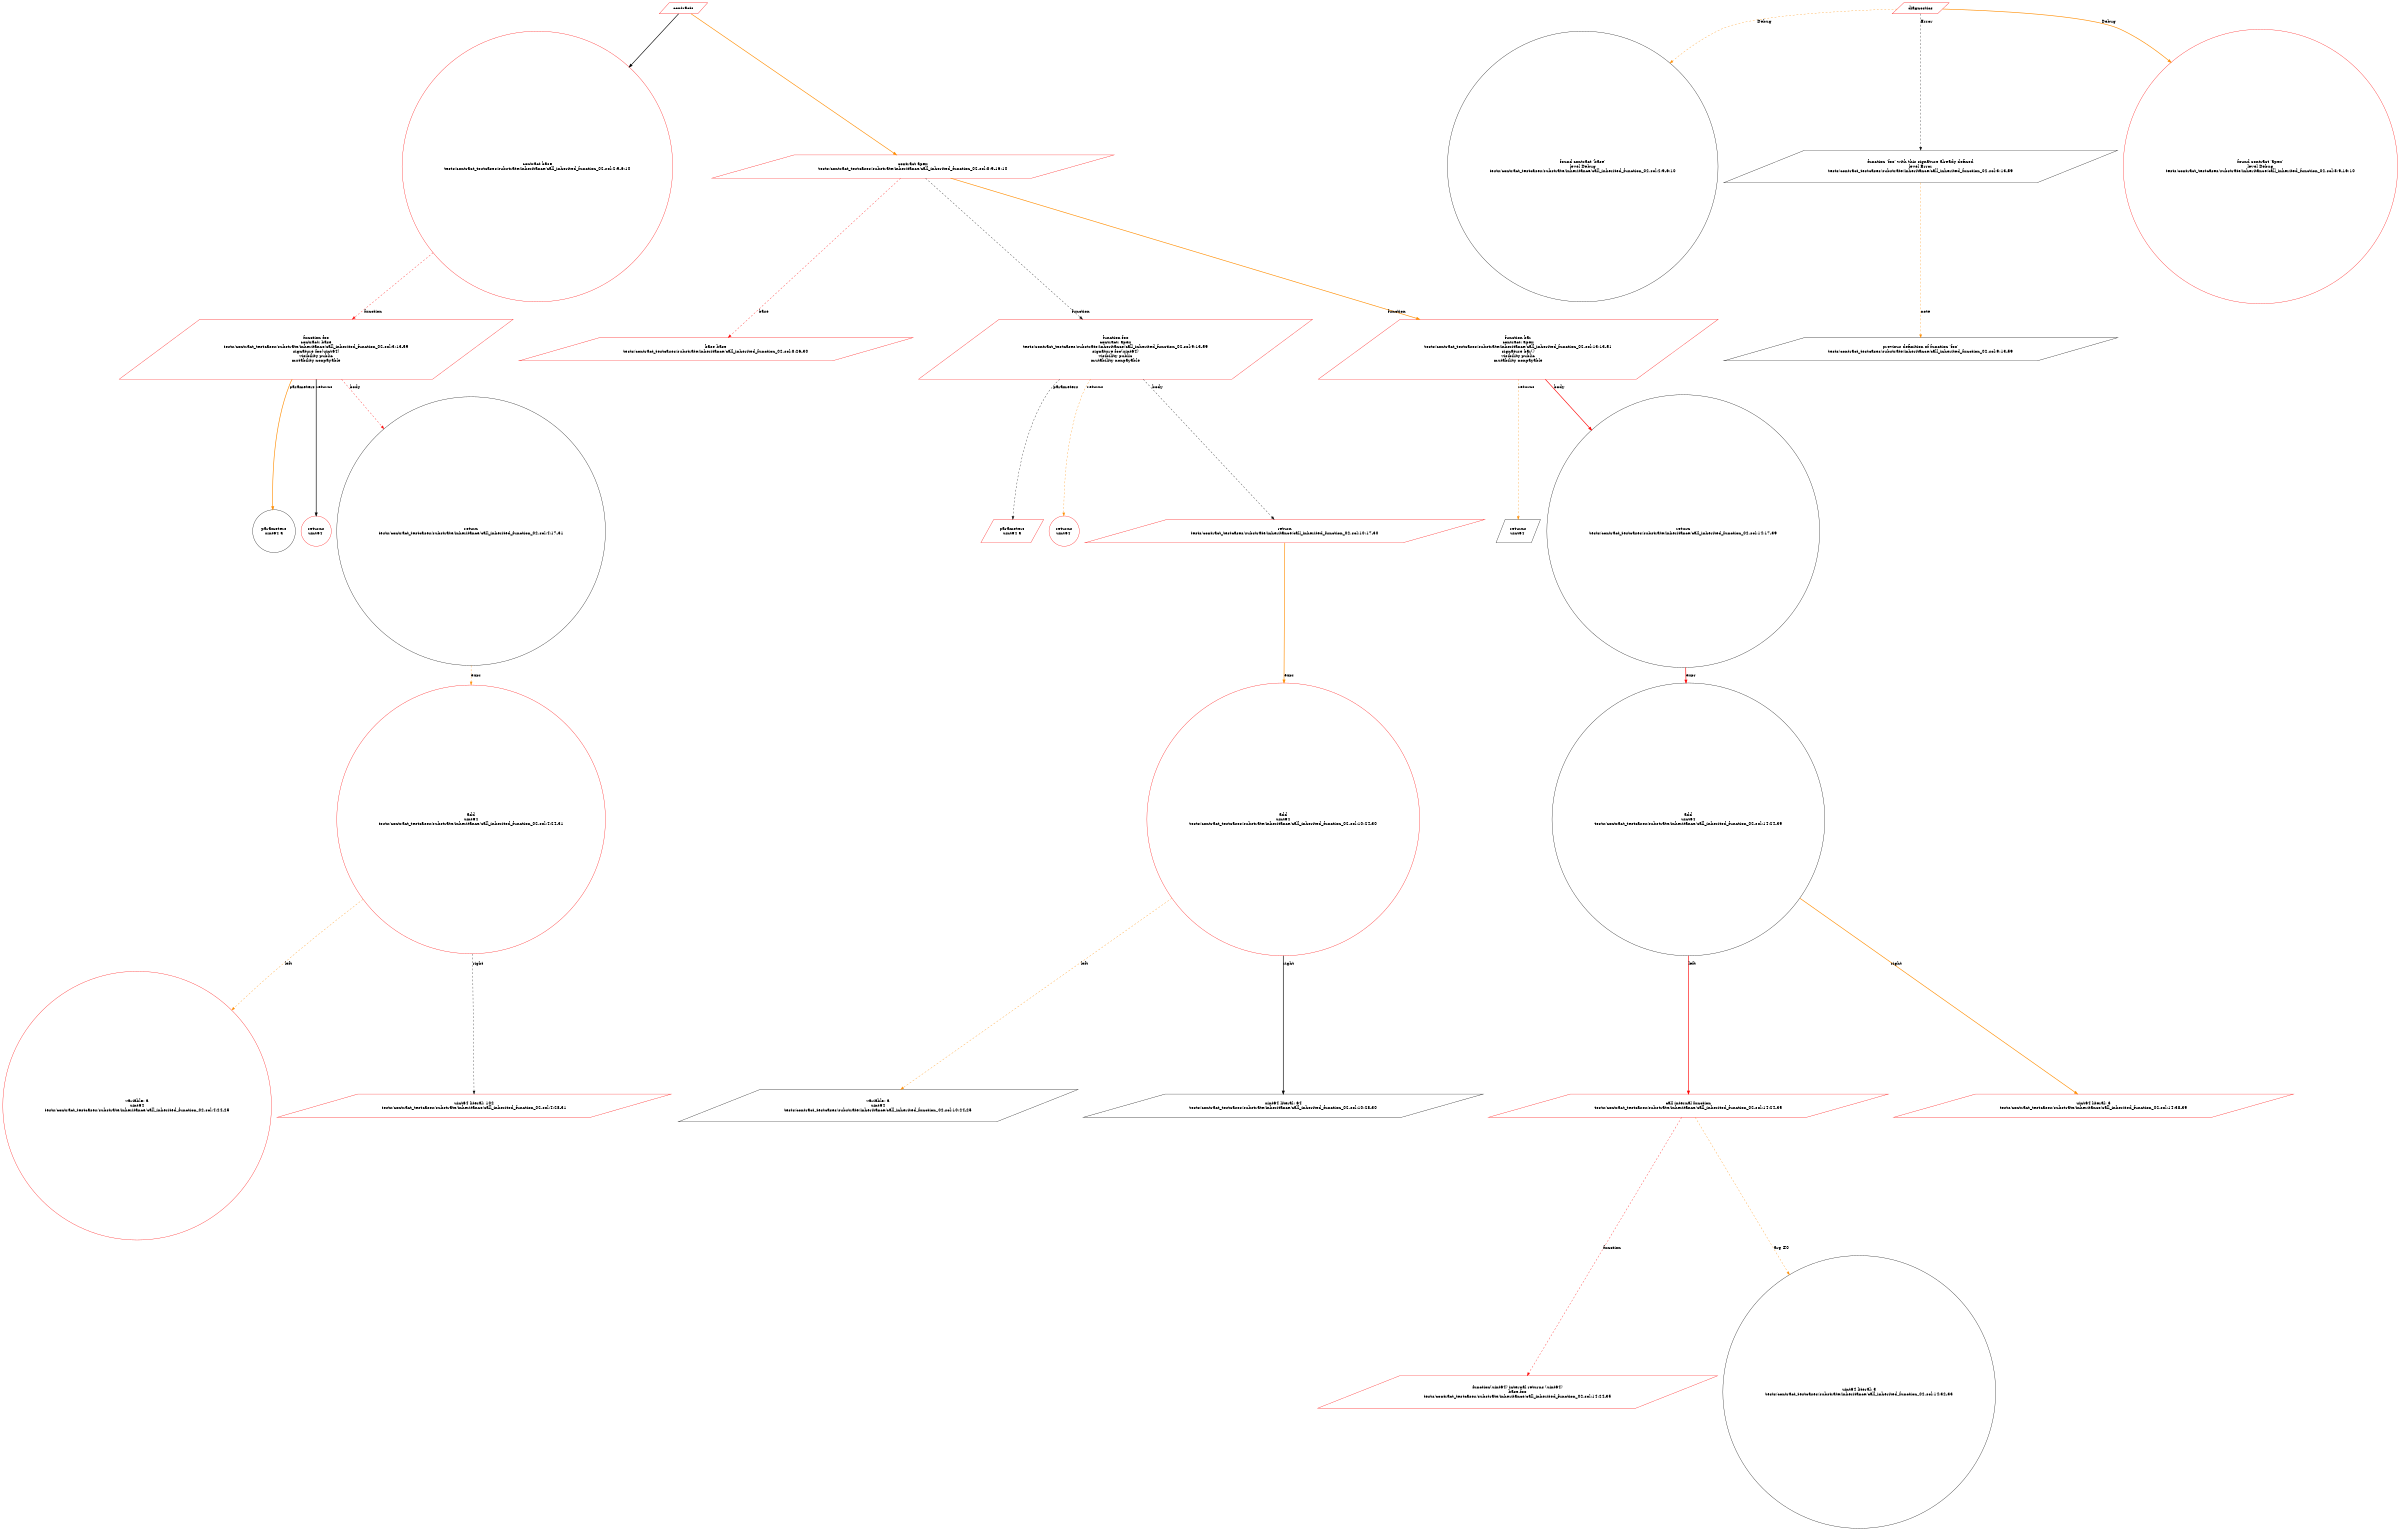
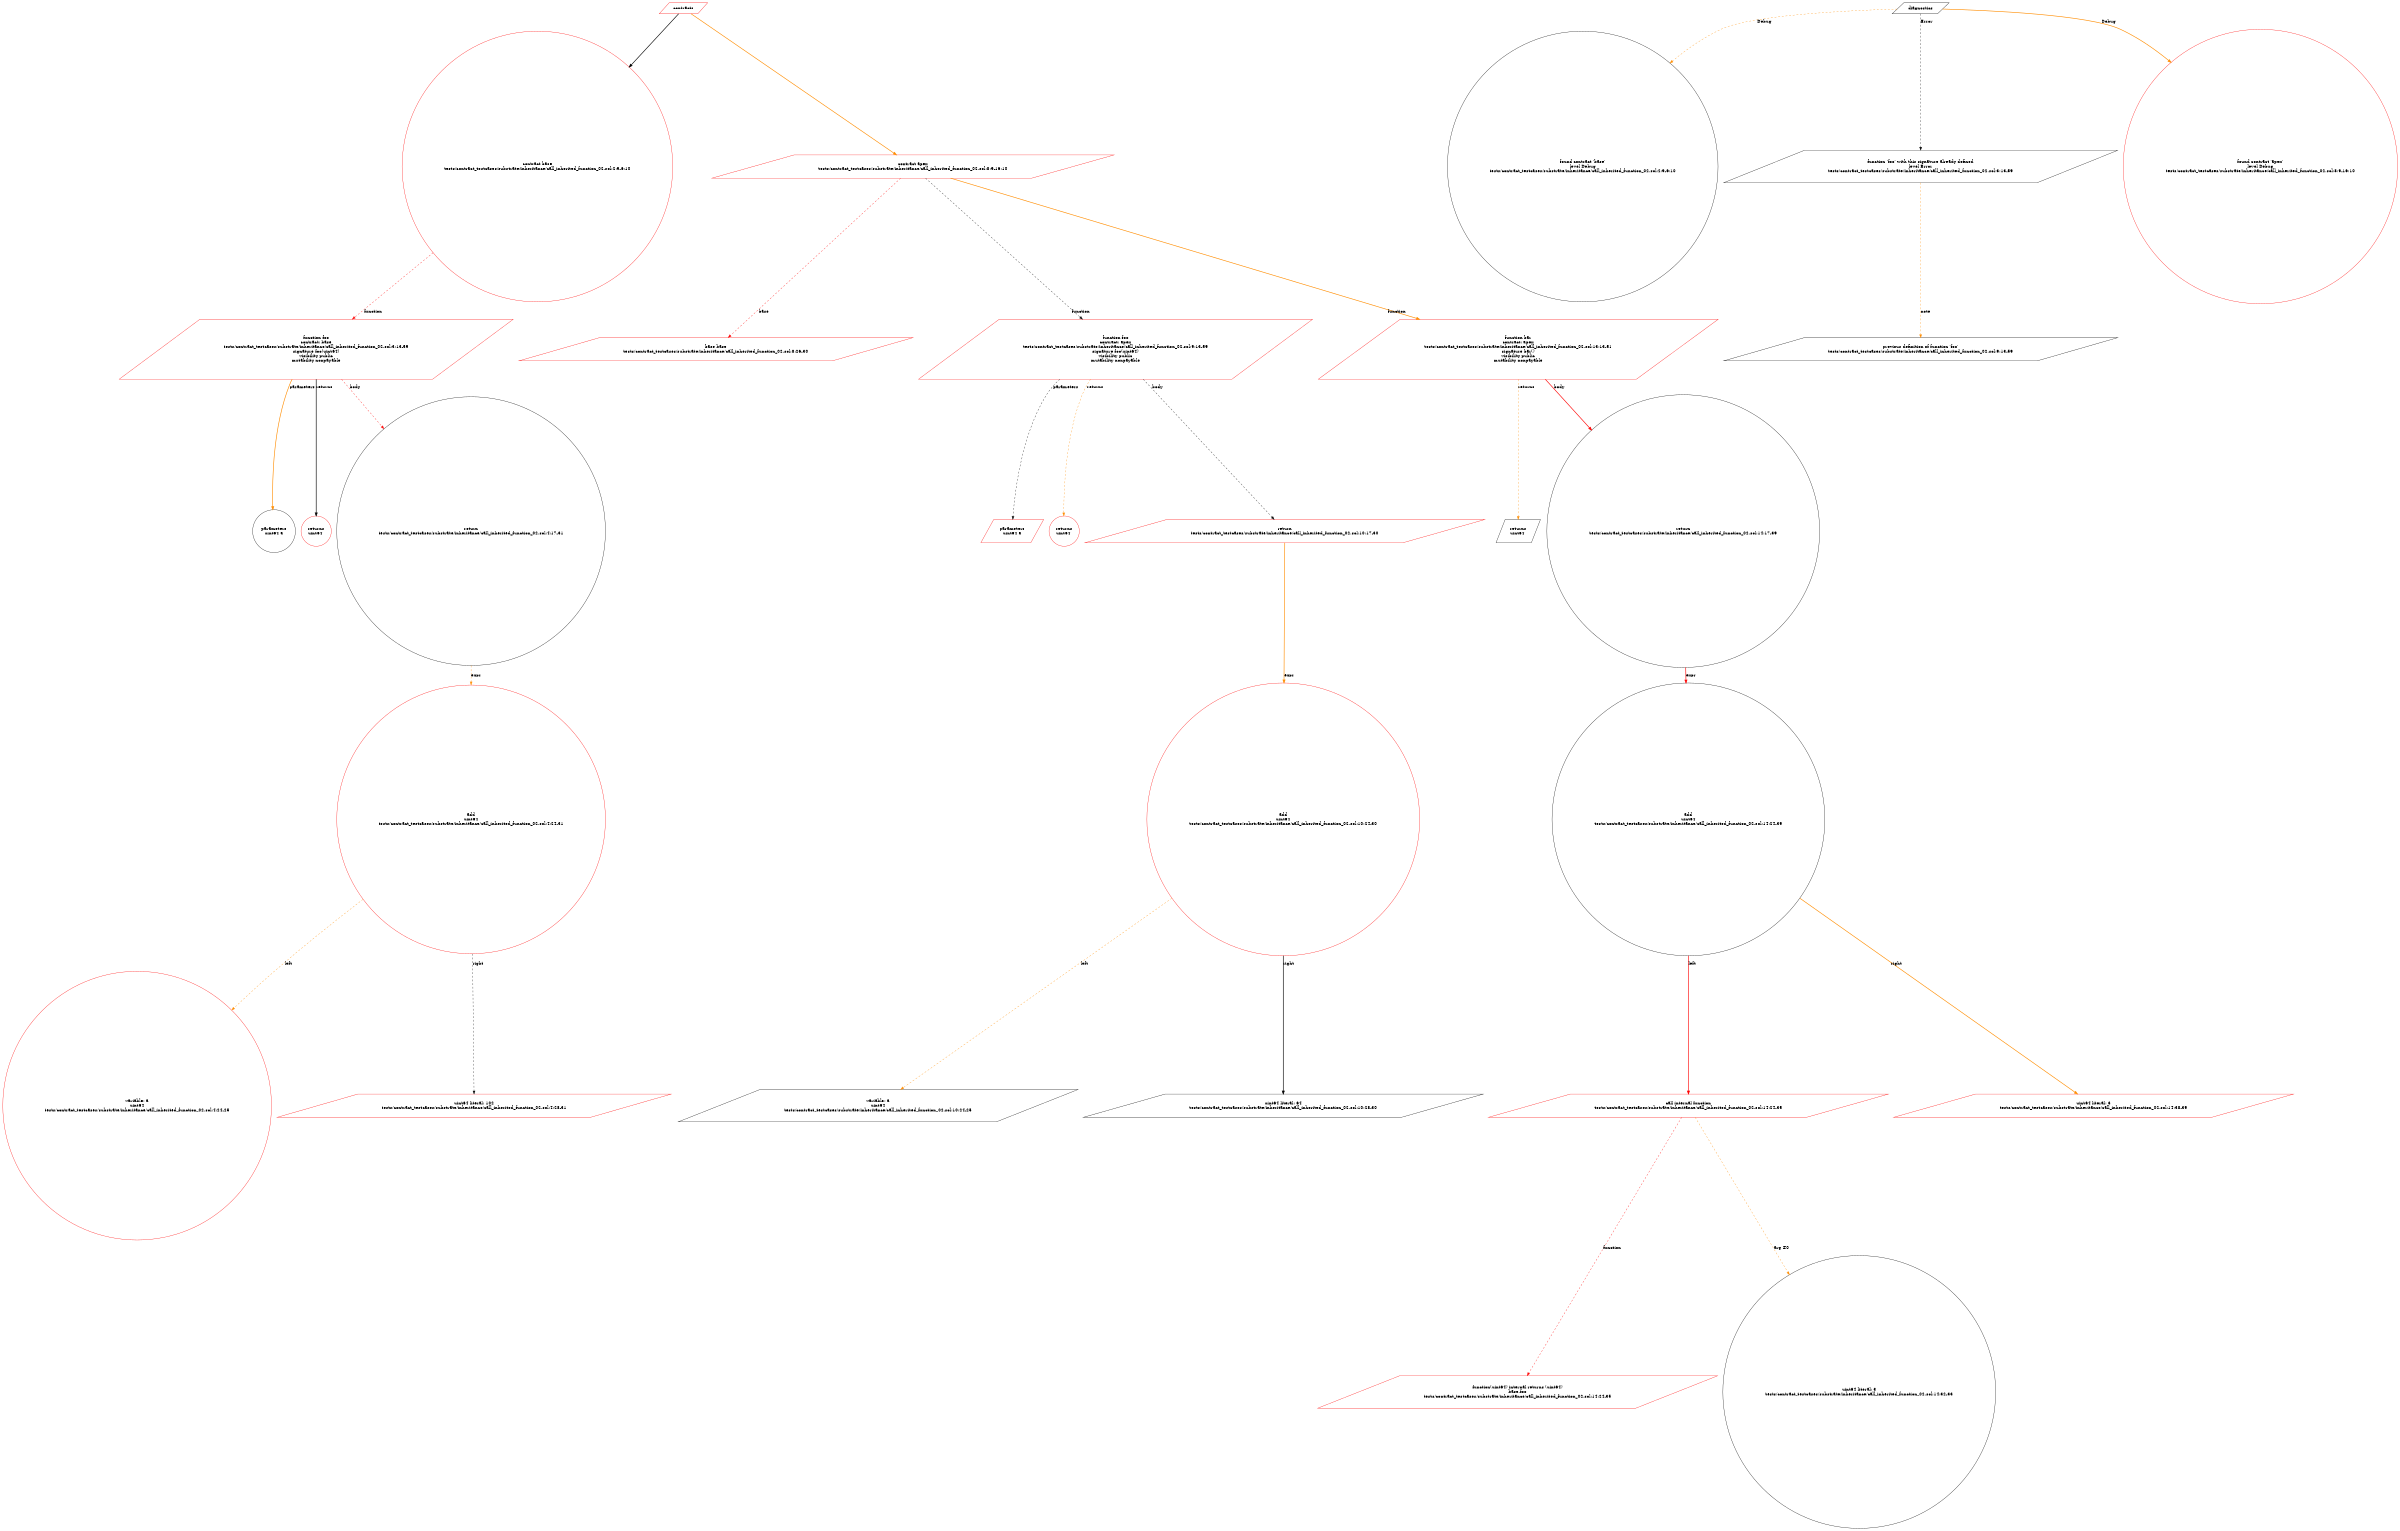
node "diagnostics": color red -> black
